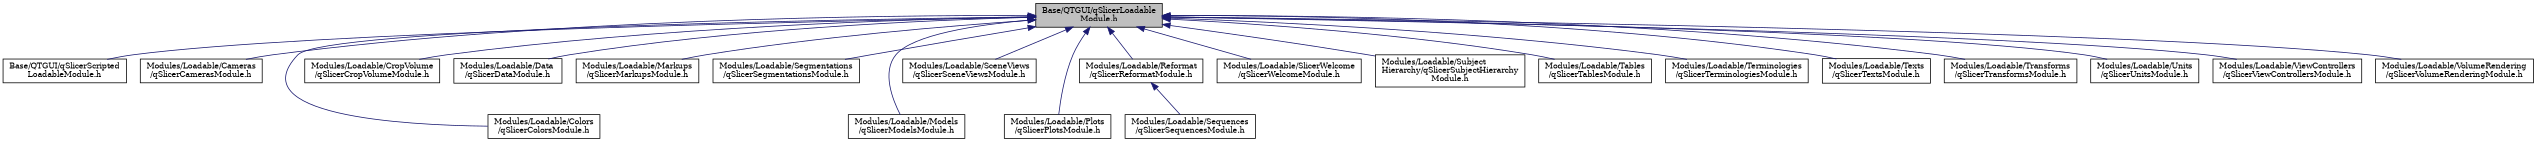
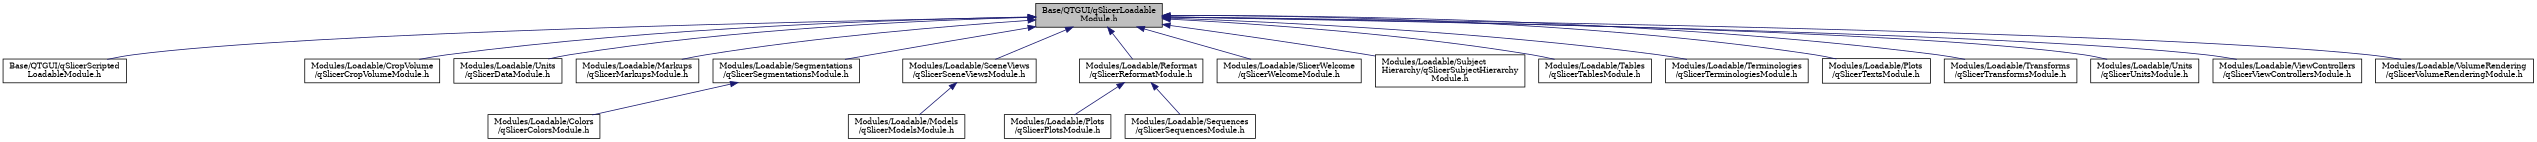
edge "Modules/Loadable/Colors /qSlicerColorsModule.h" -> "Base/QTGUI/qSlicerLoadable Module.h": now "Modules/Loadable/Colors /qSlicerColorsModule.h" -> "Modules/Loadable/Segmentations /qSlicerSegmentationsModule.h"
edge "Modules/Loadable/Models /qSlicerModelsModule.h" -> "Base/QTGUI/qSlicerLoadable Module.h": now "Modules/Loadable/Models /qSlicerModelsModule.h" -> "Modules/Loadable/SceneViews /qSlicerSceneViewsModule.h"
node "Modules/Loadable/Cameras /qSlicerCamerasModule.h": removed
node "Modules/Loadable/Data /qSlicerDataModule.h": label "Modules/Loadable/Data /qSlicerDataModule.h" -> "Modules/Loadable/Units /qSlicerDataModule.h"
node "Modules/Loadable/Texts /qSlicerTextsModule.h": label "Modules/Loadable/Texts /qSlicerTextsModule.h" -> "Modules/Loadable/Plots /qSlicerTextsModule.h"
edge "Modules/Loadable/Plots /qSlicerPlotsModule.h" -> "Base/QTGUI/qSlicerLoadable Module.h": now "Modules/Loadable/Plots /qSlicerPlotsModule.h" -> "Modules/Loadable/Reformat /qSlicerReformatModule.h"
